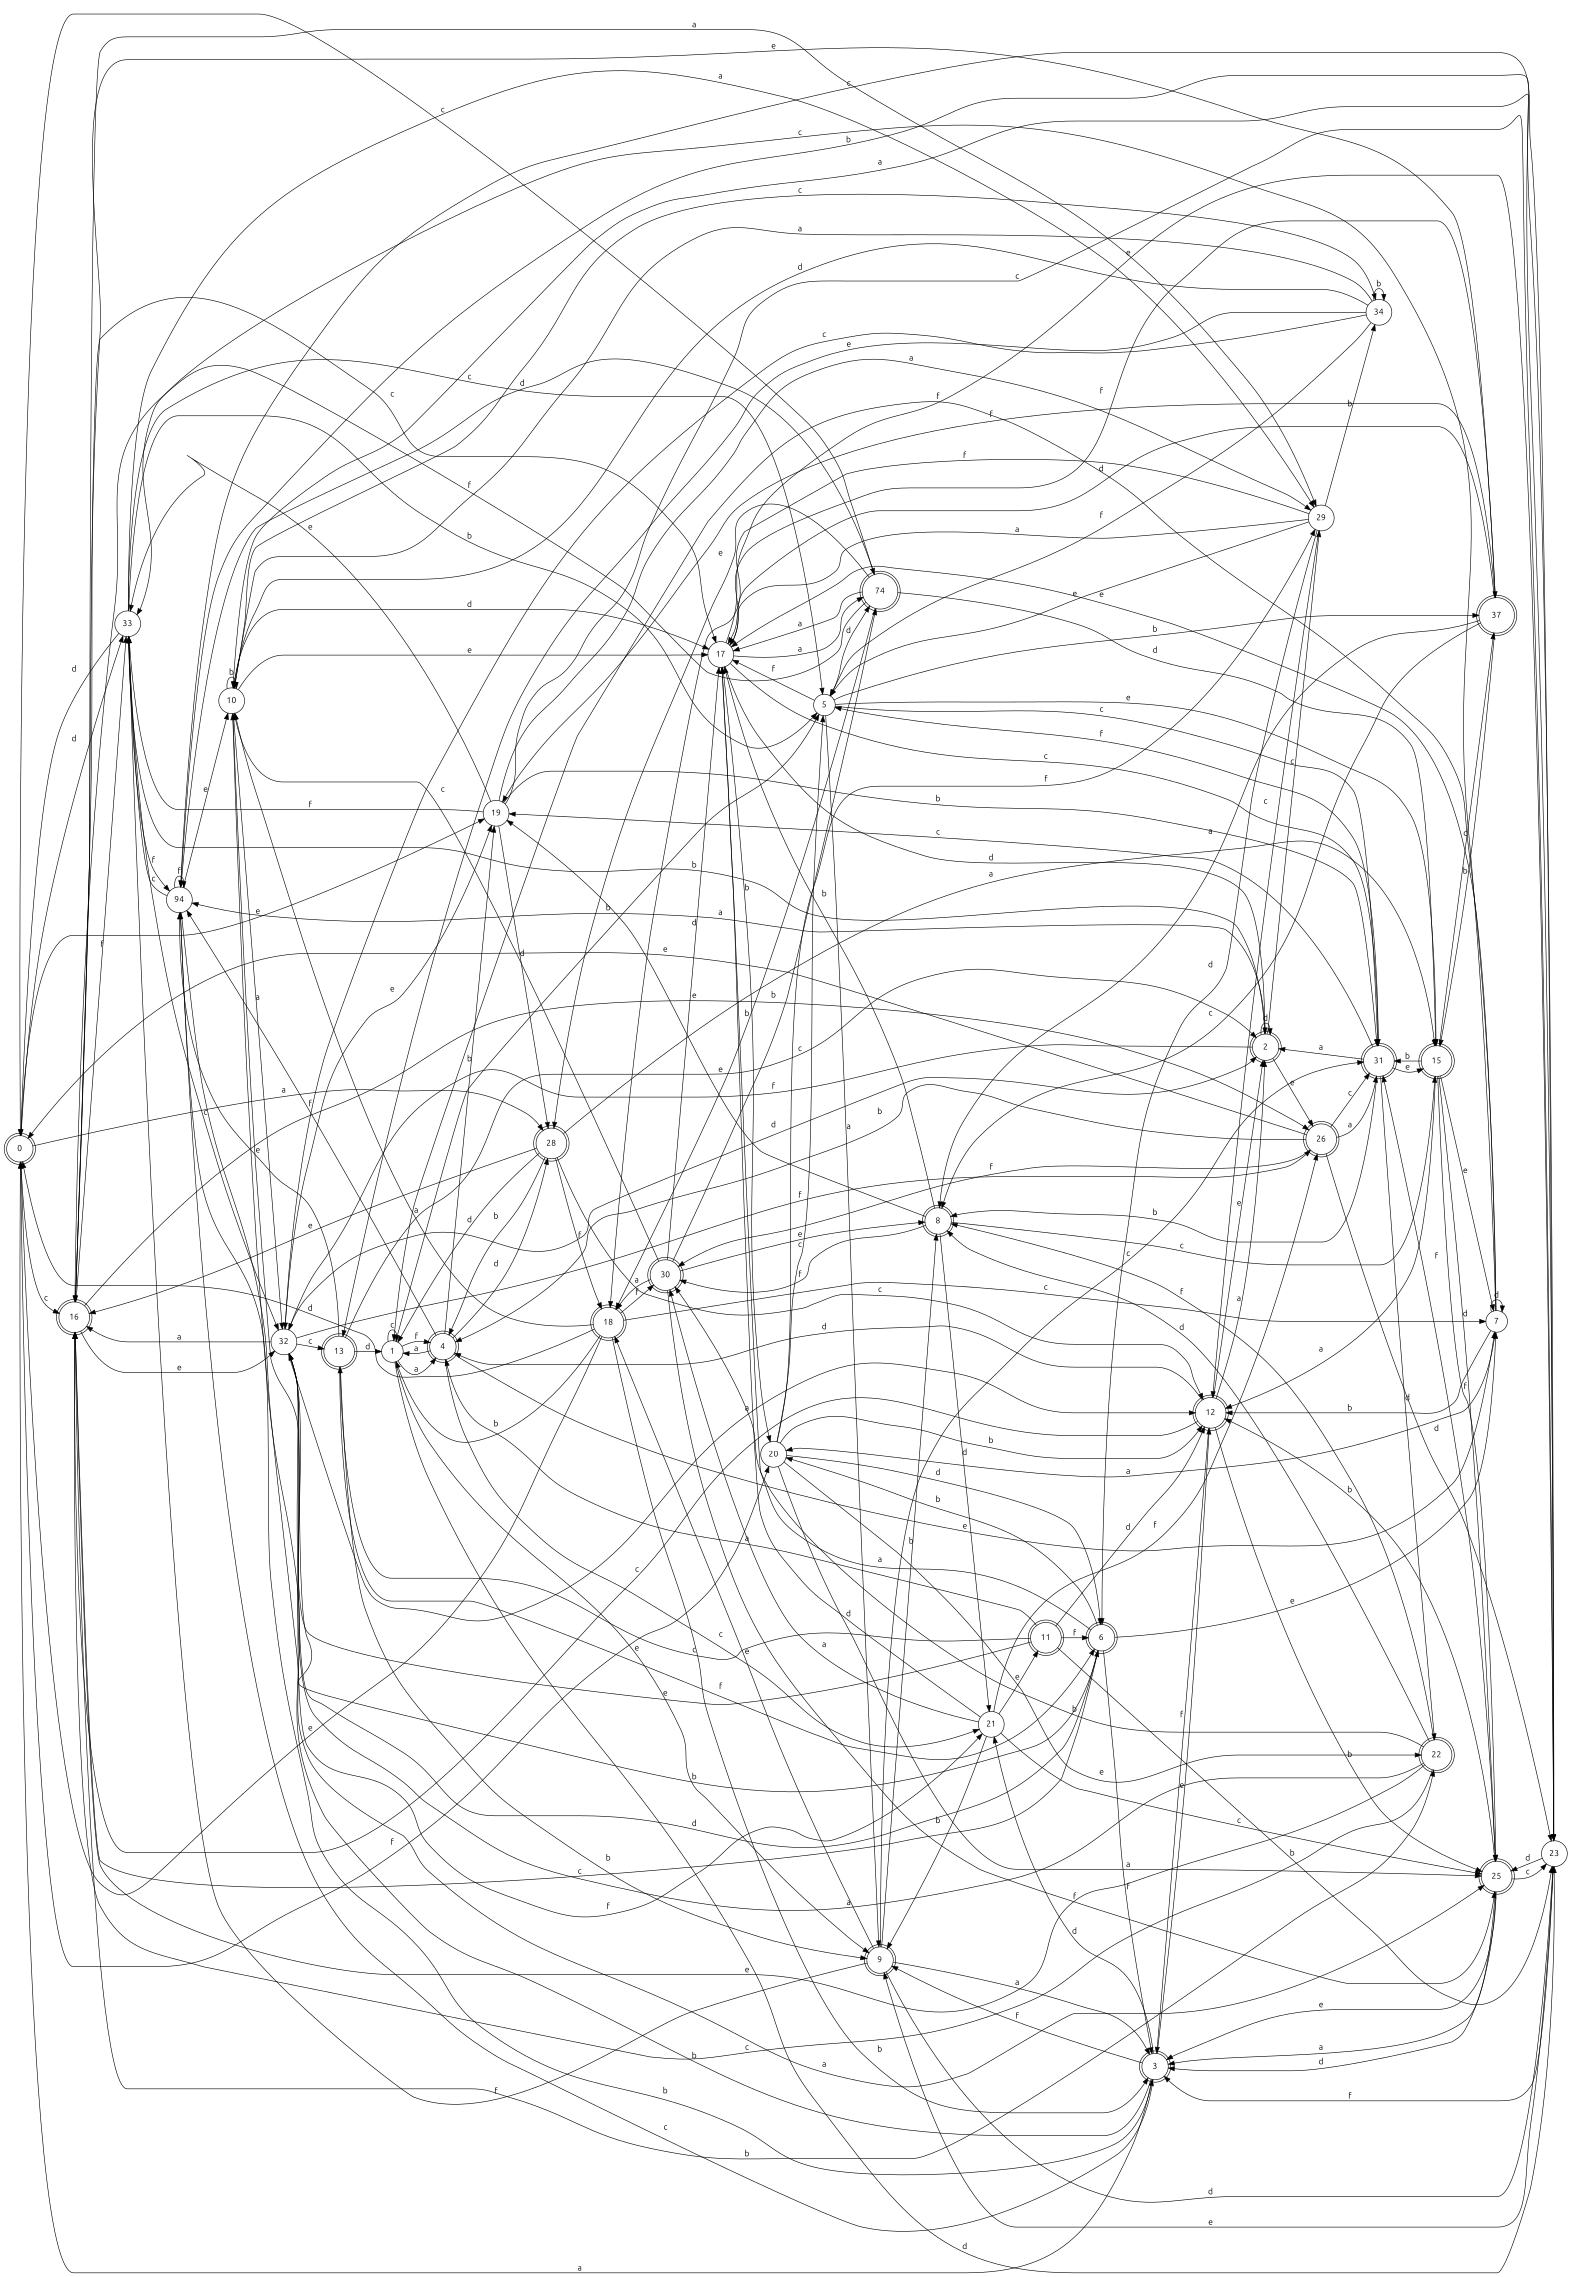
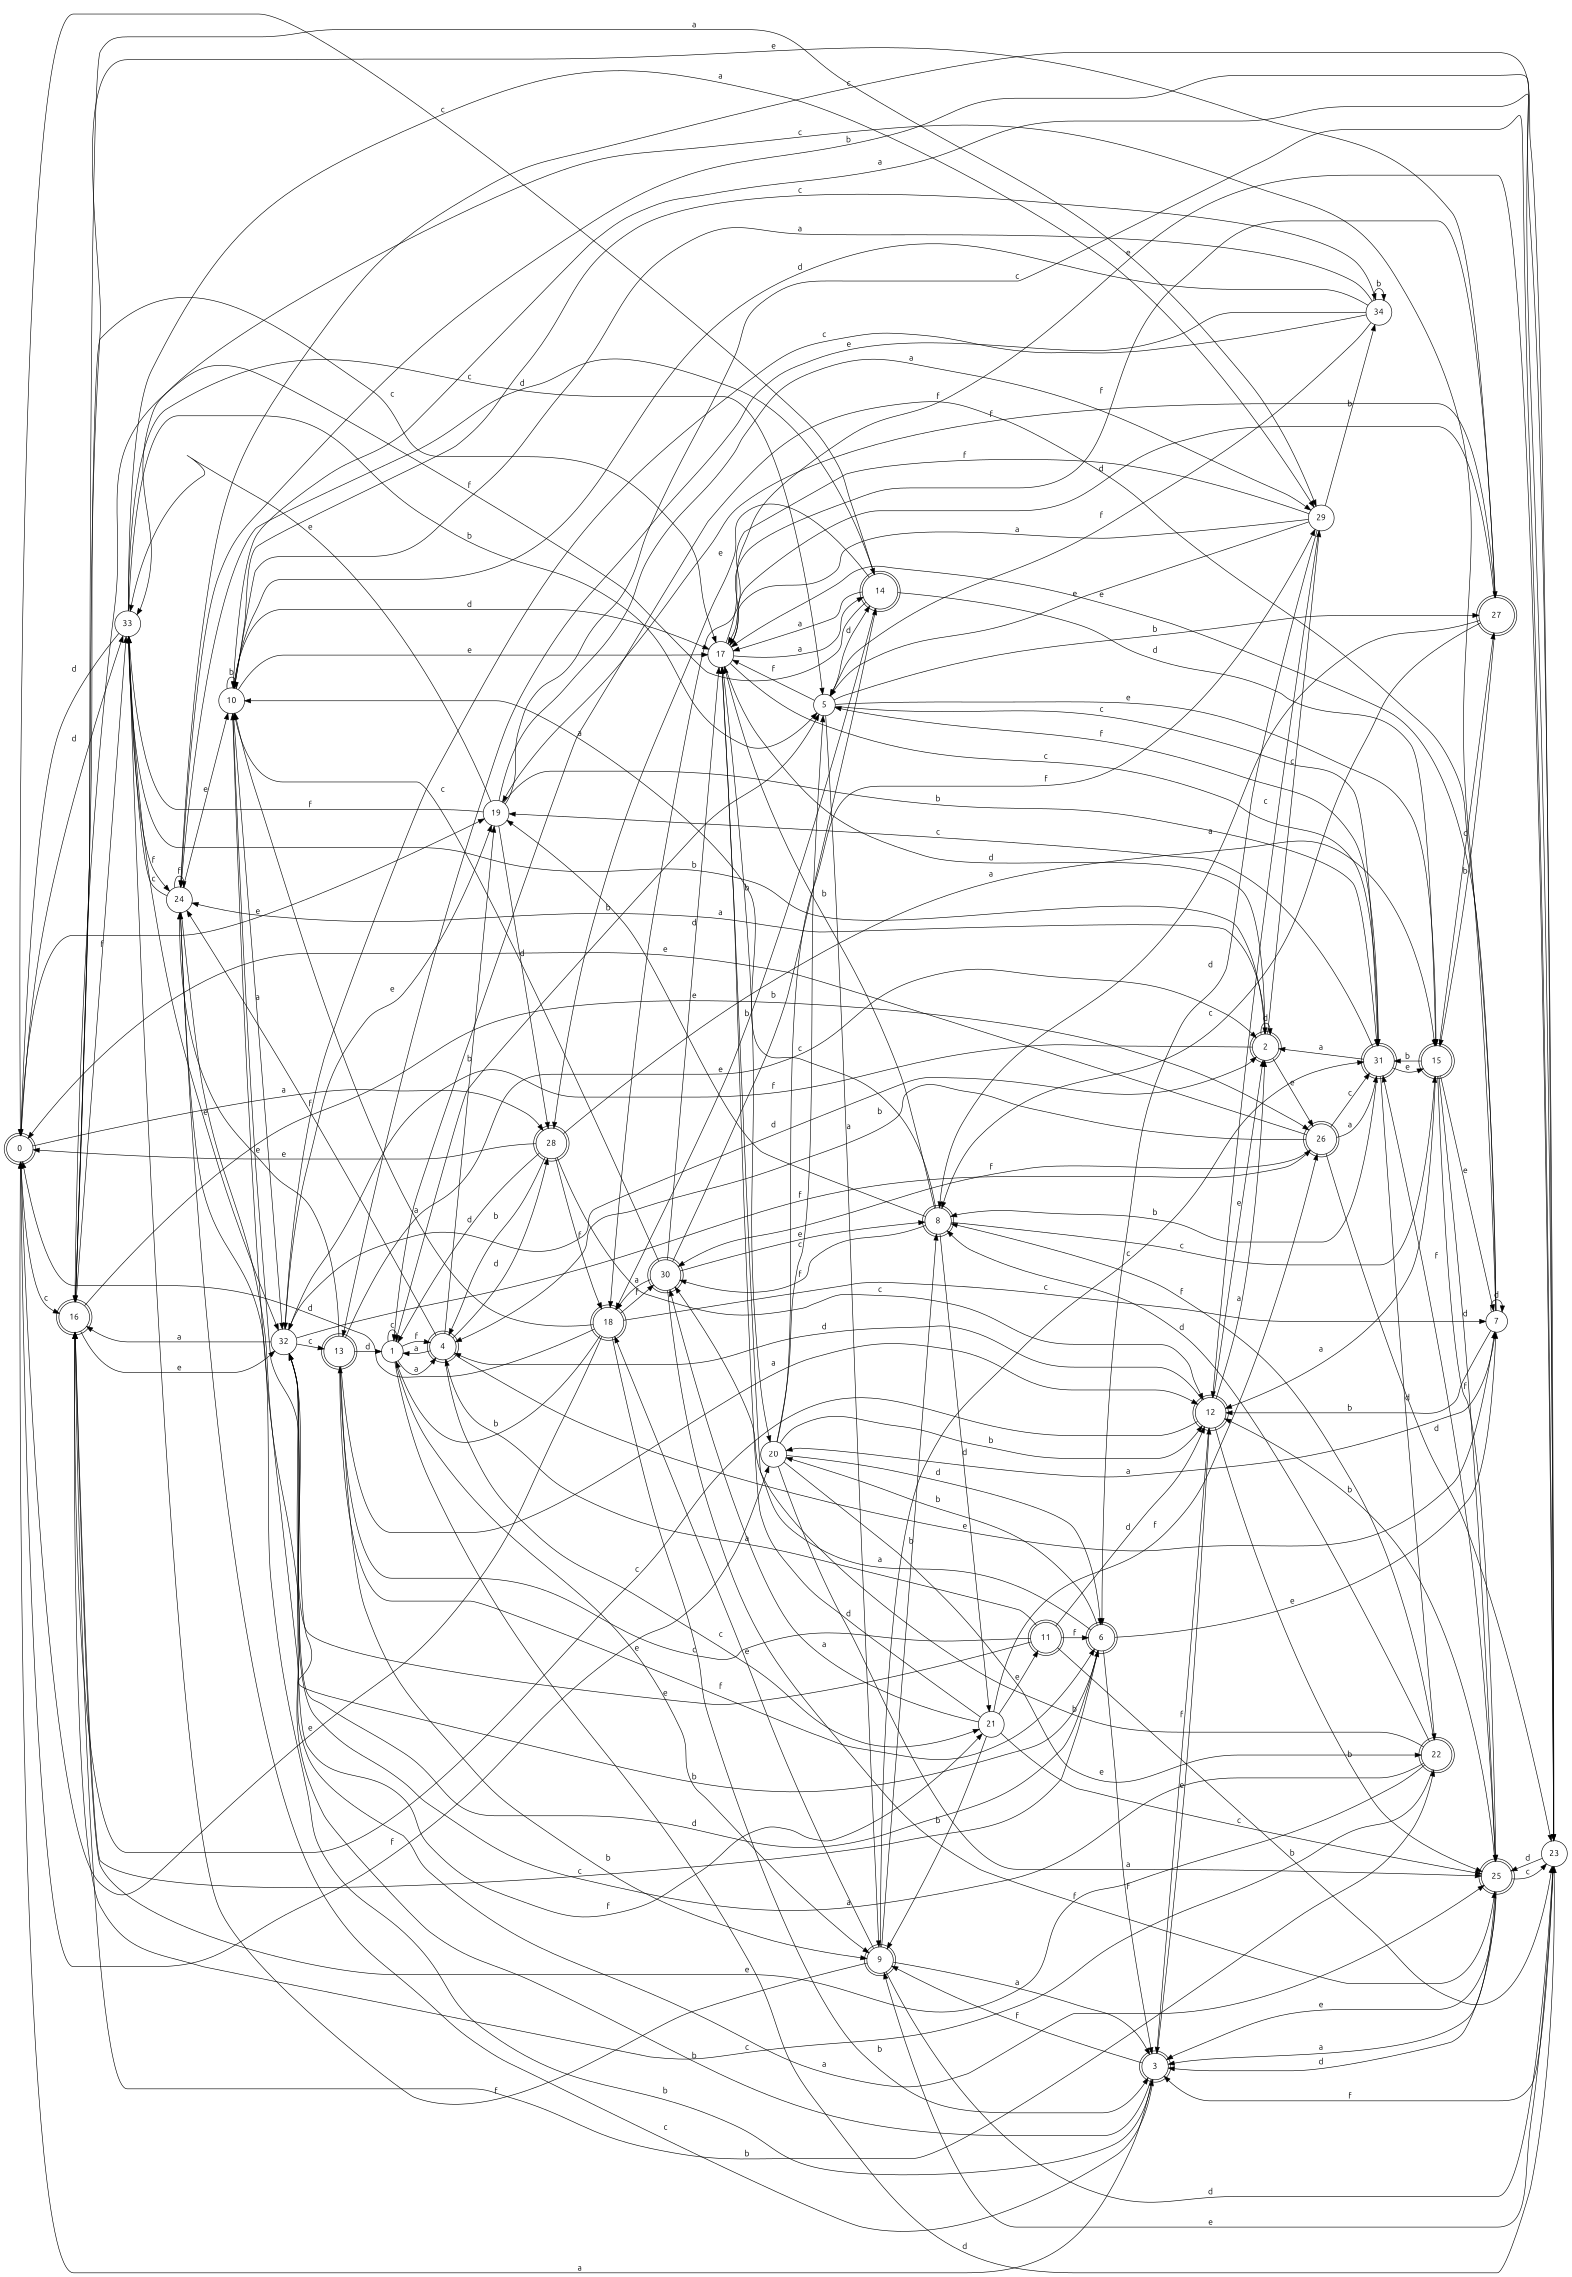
node "74": label "74" -> "14"
node "37": label "37" -> "27"
edge "8" -> "10": added, label "a"
node "94": label "94" -> "24"
edge "33" -> "32": label "c" -> "e"
edge "28" -> "16": now "28" -> "0"
edge "32" -> "12": now "13" -> "12"
edge "3" -> "21": removed, label "d"
